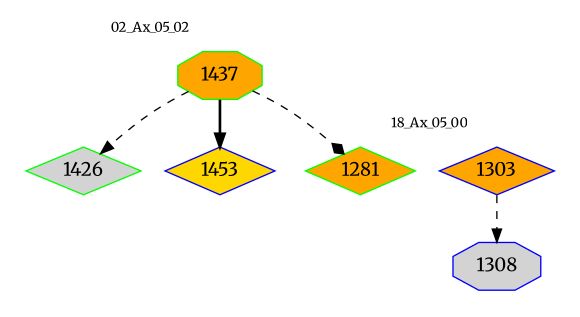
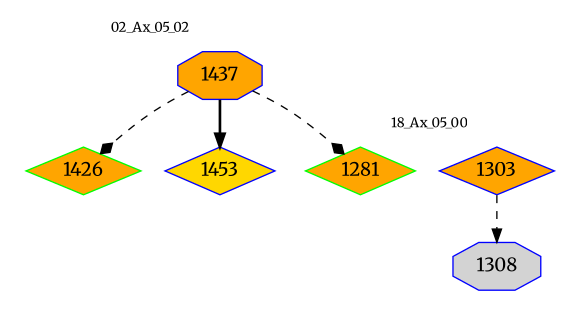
node "1437": color green -> blue
edge "1437" -> "1426": arrowhead normal -> diamond
node "1426": fillcolor lightgrey -> orange
